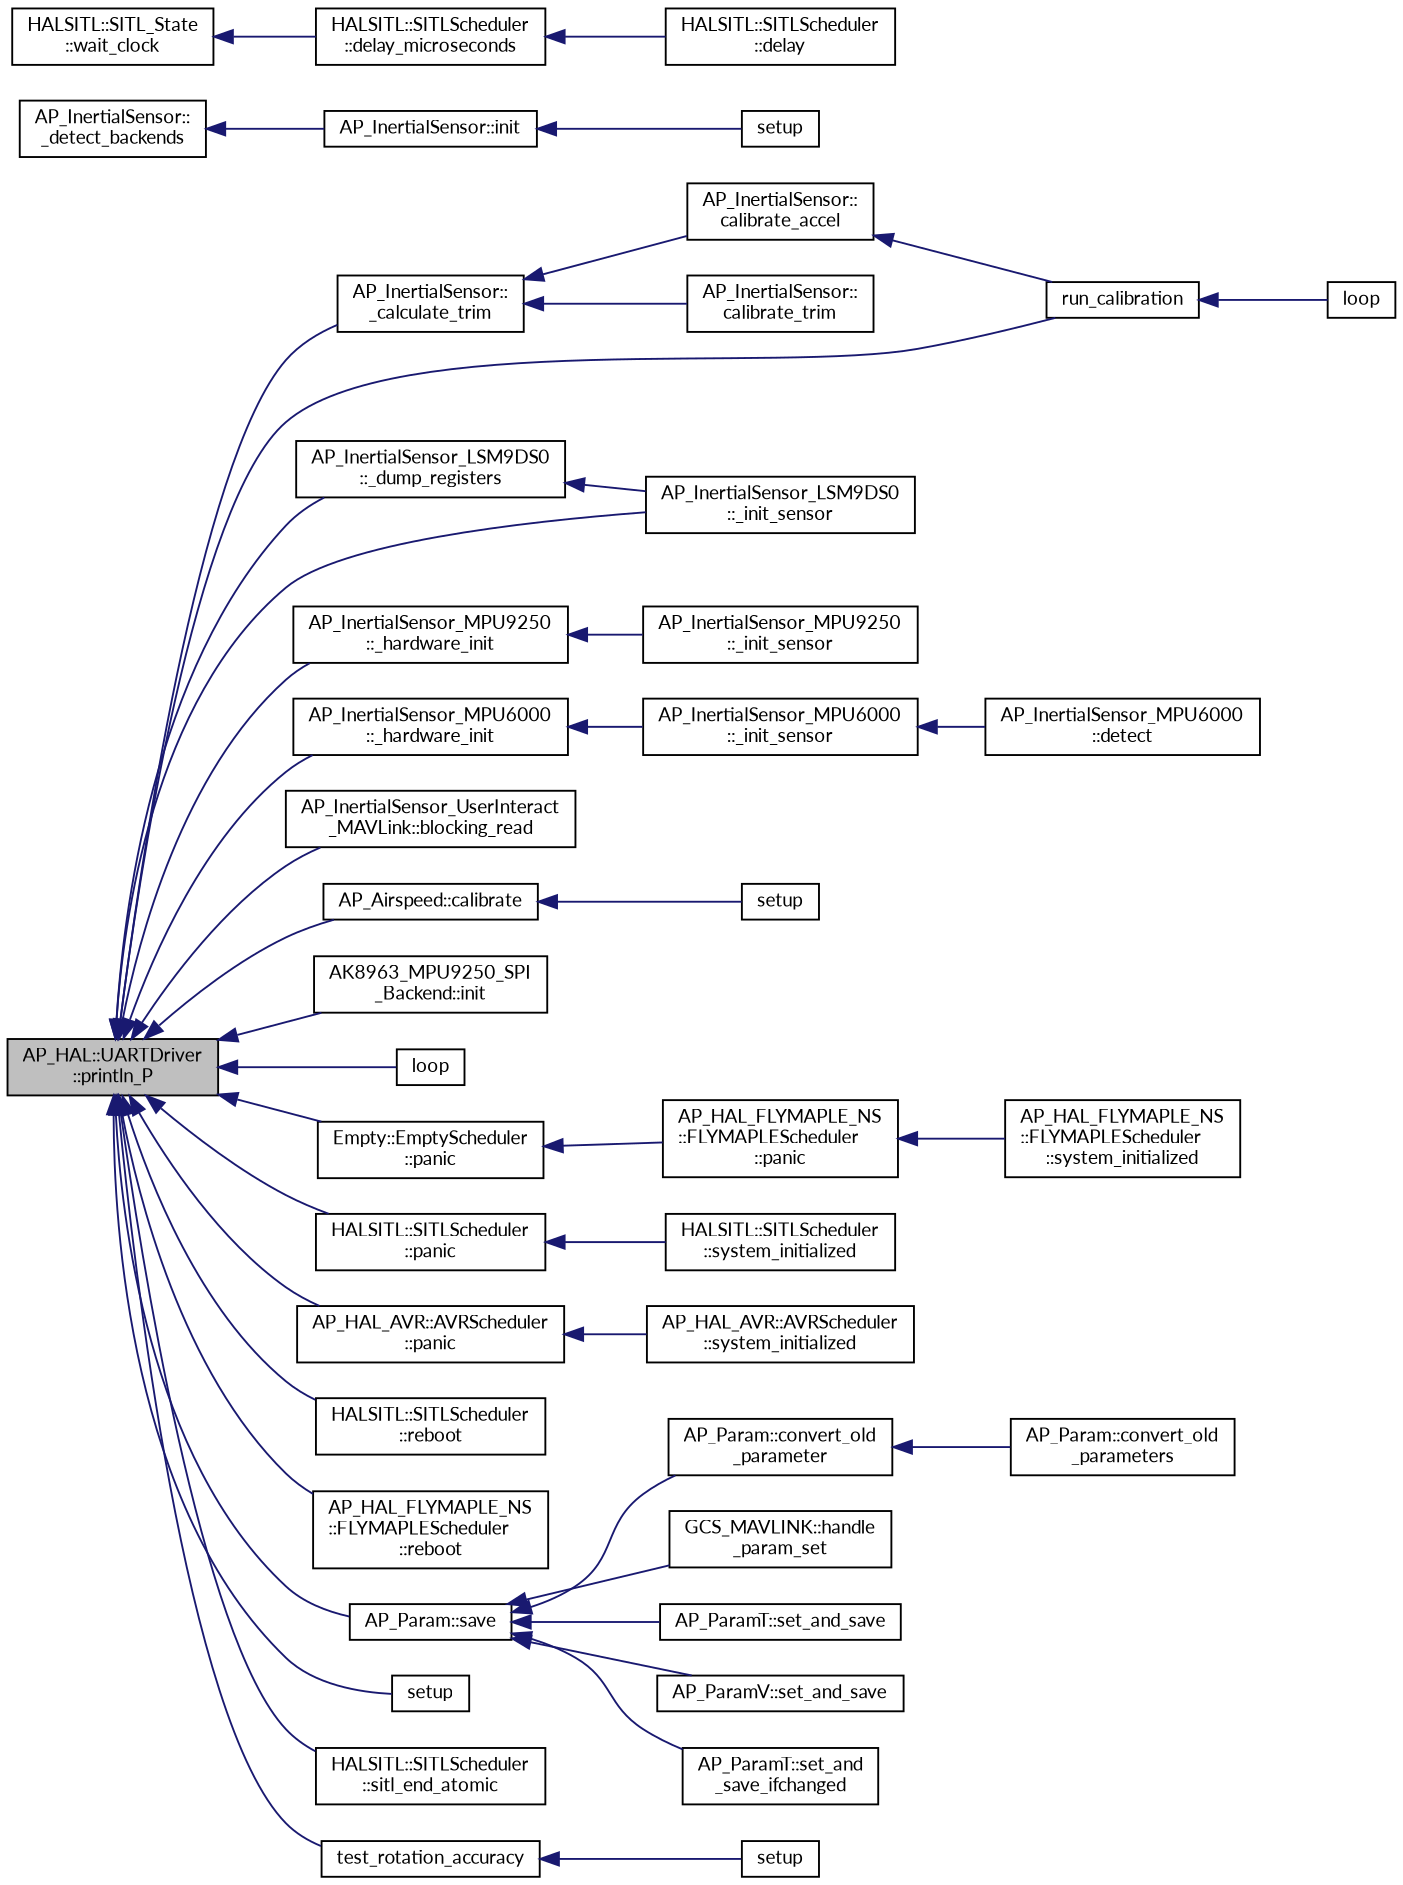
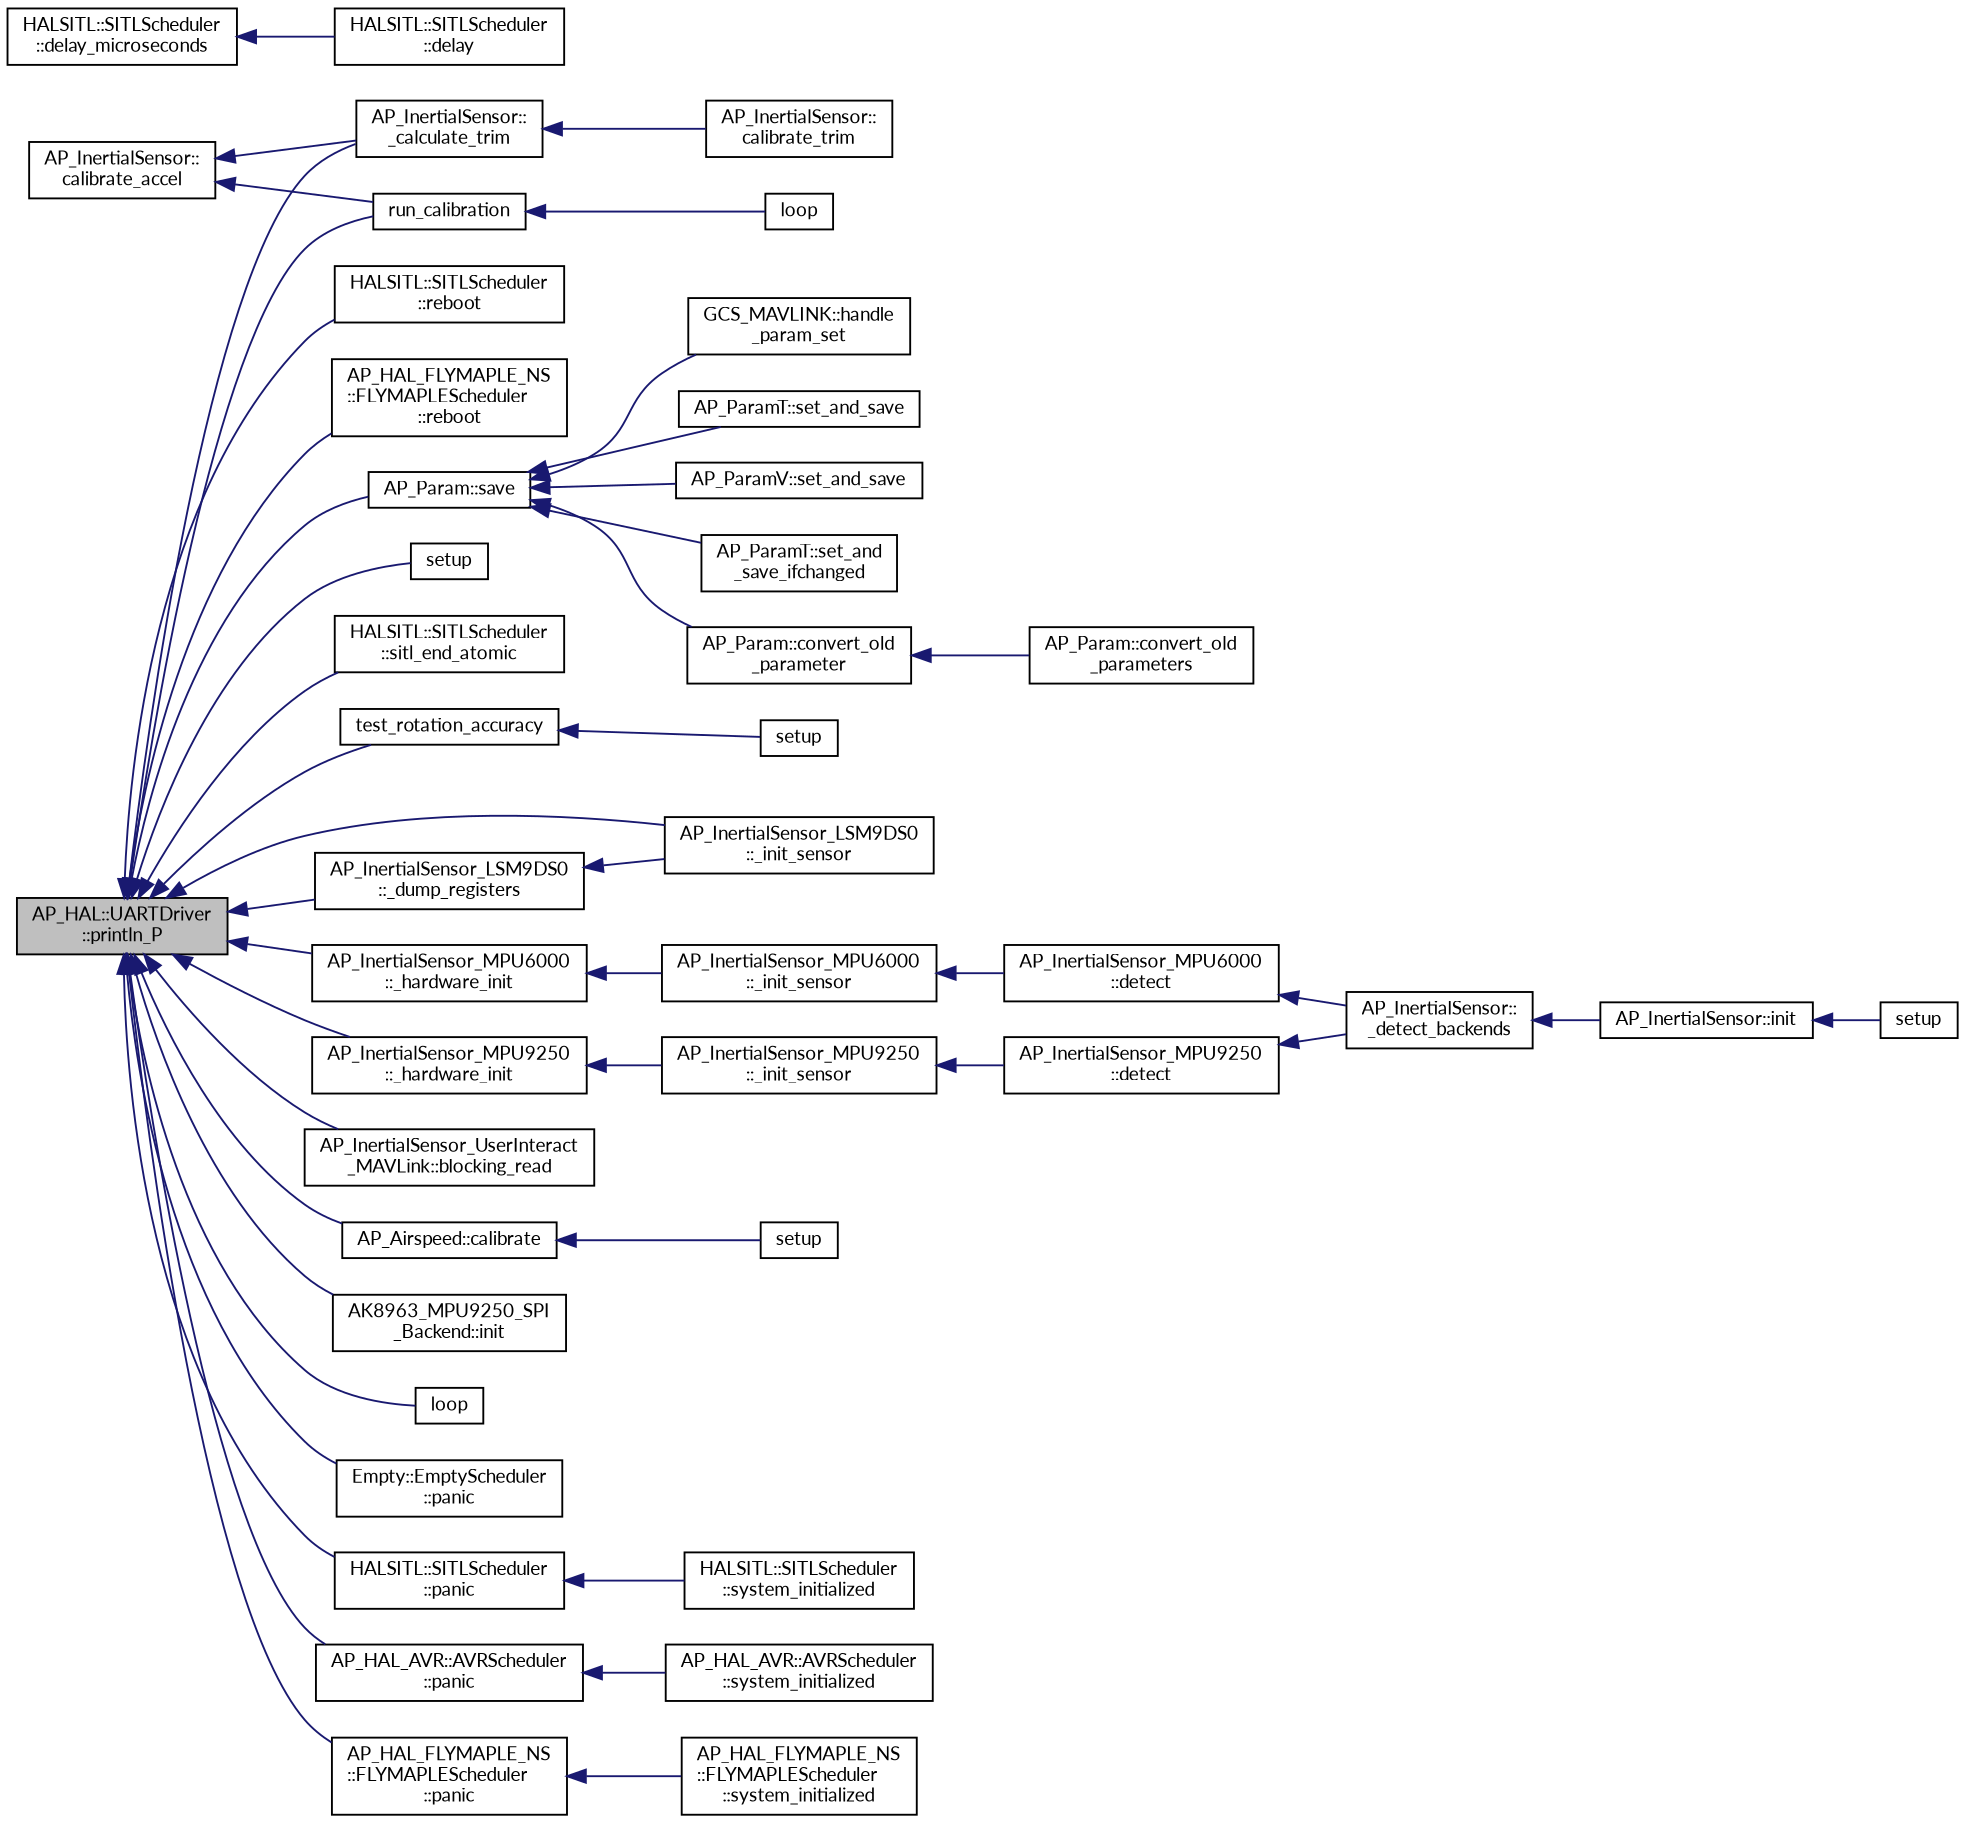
node "HALSITL::SITL_State ::wait_clock": removed
edge "AP_InertialSensor:: calibrate_accel" -> "AP_InertialSensor:: _calculate_trim": reversed
edge "AP_InertialSensor:: _detect_backends" -> "AP_InertialSensor_MPU6000 ::detect": added
node "AP_InertialSensor_MPU9250 ::detect": added
edge "AP_HAL_FLYMAPLE_NS ::FLYMAPLEScheduler ::panic" -> "Empty::EmptyScheduler ::panic": now "AP_HAL_FLYMAPLE_NS ::FLYMAPLEScheduler ::panic" -> "AP_HAL::UARTDriver ::println_P"
